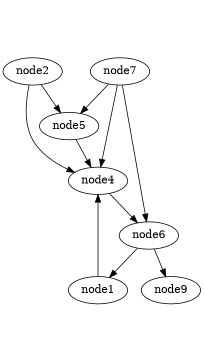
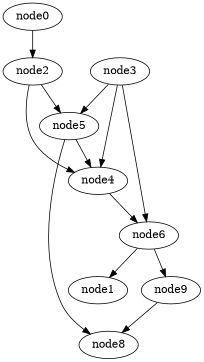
node "node0": added
node "node7": label "node7" -> "node3"
edge "node1" -> "node4": removed
node "node8": added
